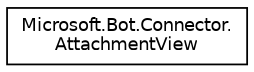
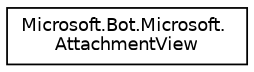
node "Microsoft.Bot.Connector. AttachmentView": label "Microsoft.Bot.Connector. AttachmentView" -> "Microsoft.Bot.Microsoft. AttachmentView"
